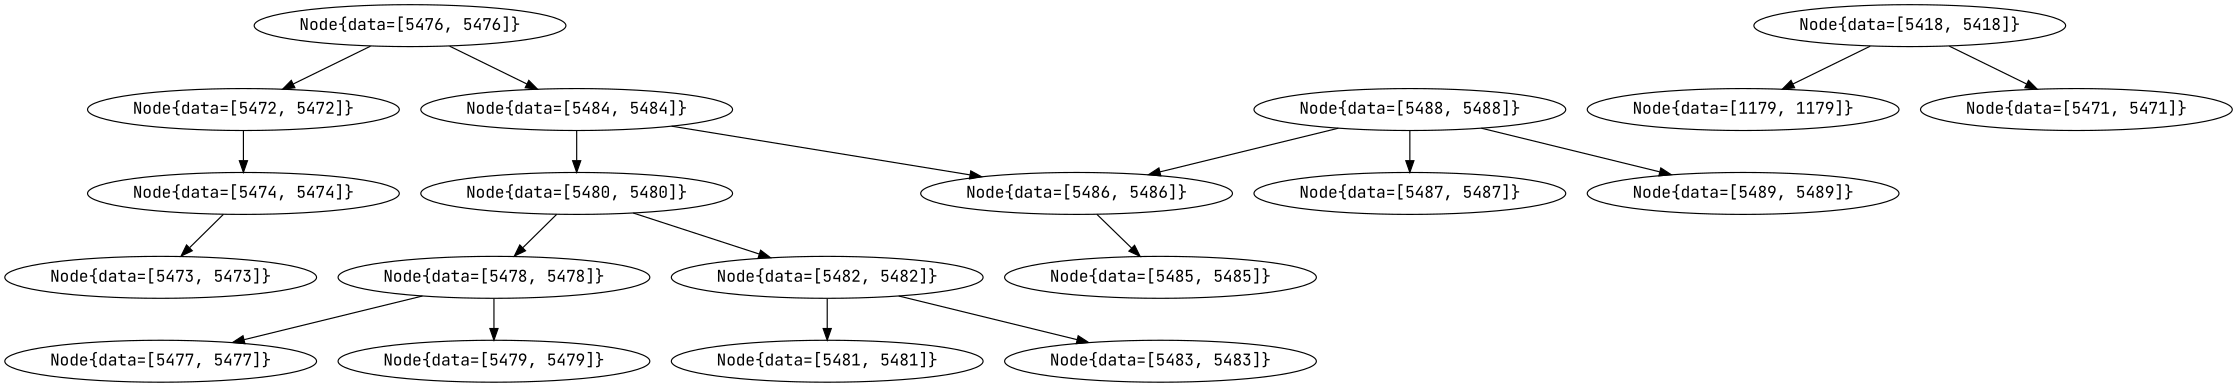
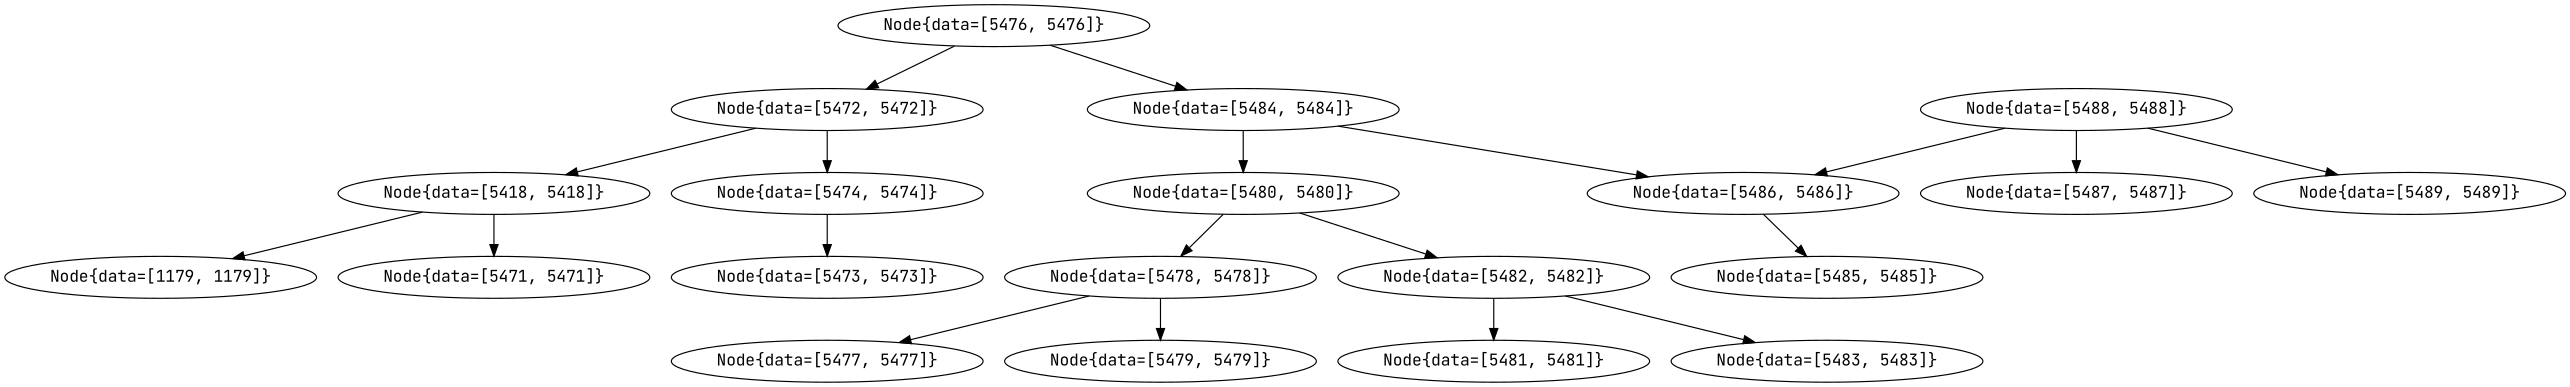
edge "Node{data=[5472, 5472]}" -> "Node{data=[5418, 5418]}": added
